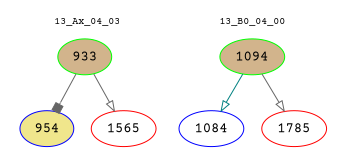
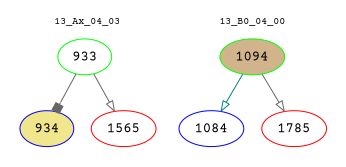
node "933": fillcolor tan -> white
node "954": label "954" -> "934"
